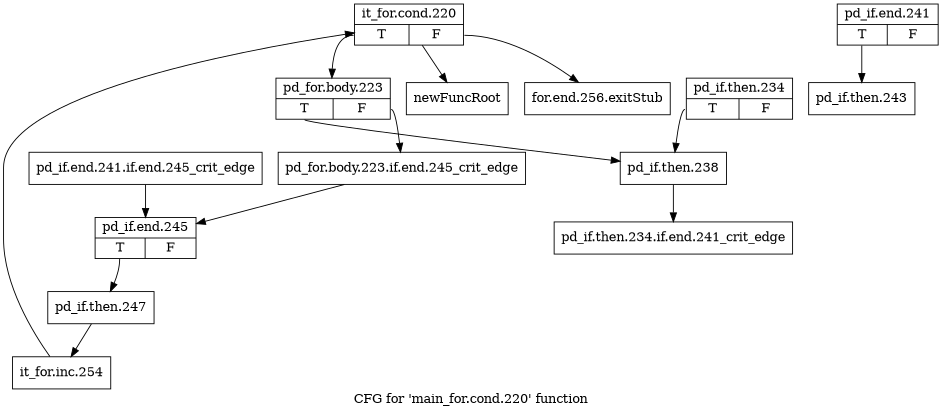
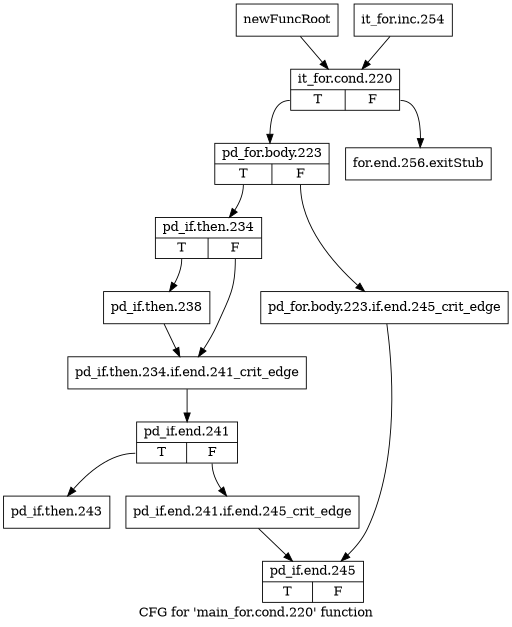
edge "it_for.cond.220" -> "newFuncRoot": reversed
edge "pd_for.body.223" -> "pd_if.then.238": now "pd_for.body.223" -> "pd_if.then.234"
edge "pd_if.then.234" -> "pd_if.then.234.if.end.241_crit_edge": added
node "pd_if.then.247": removed
edge "pd_if.then.234.if.end.241_crit_edge" -> "pd_if.end.241": added
edge "pd_if.end.241" -> "pd_if.end.241.if.end.245_crit_edge": added
